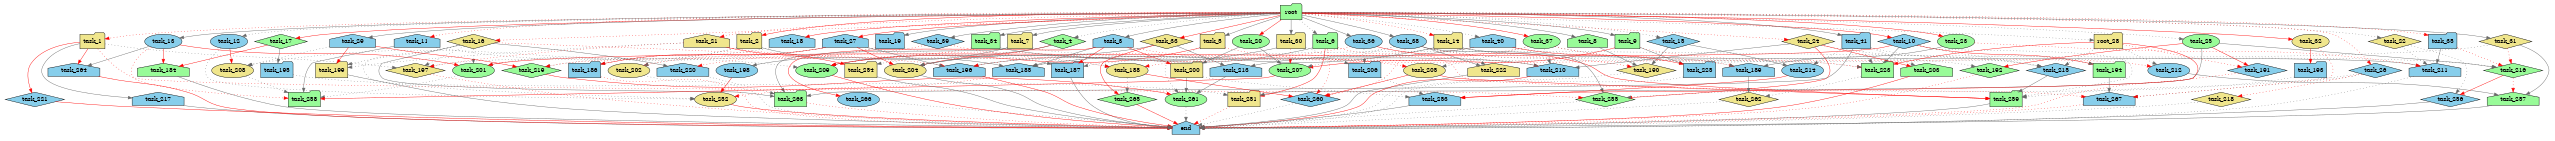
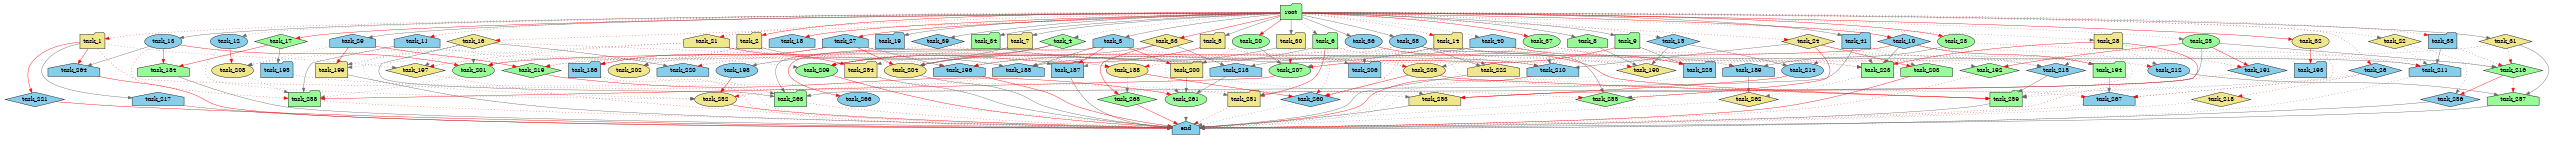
node "root_28": label "root_28" -> "task_28"
edge "task_20" -> "task_200": style solid -> dotted
node "task_253": fillcolor skyblue -> khaki
edge "task_258" -> "end": added
